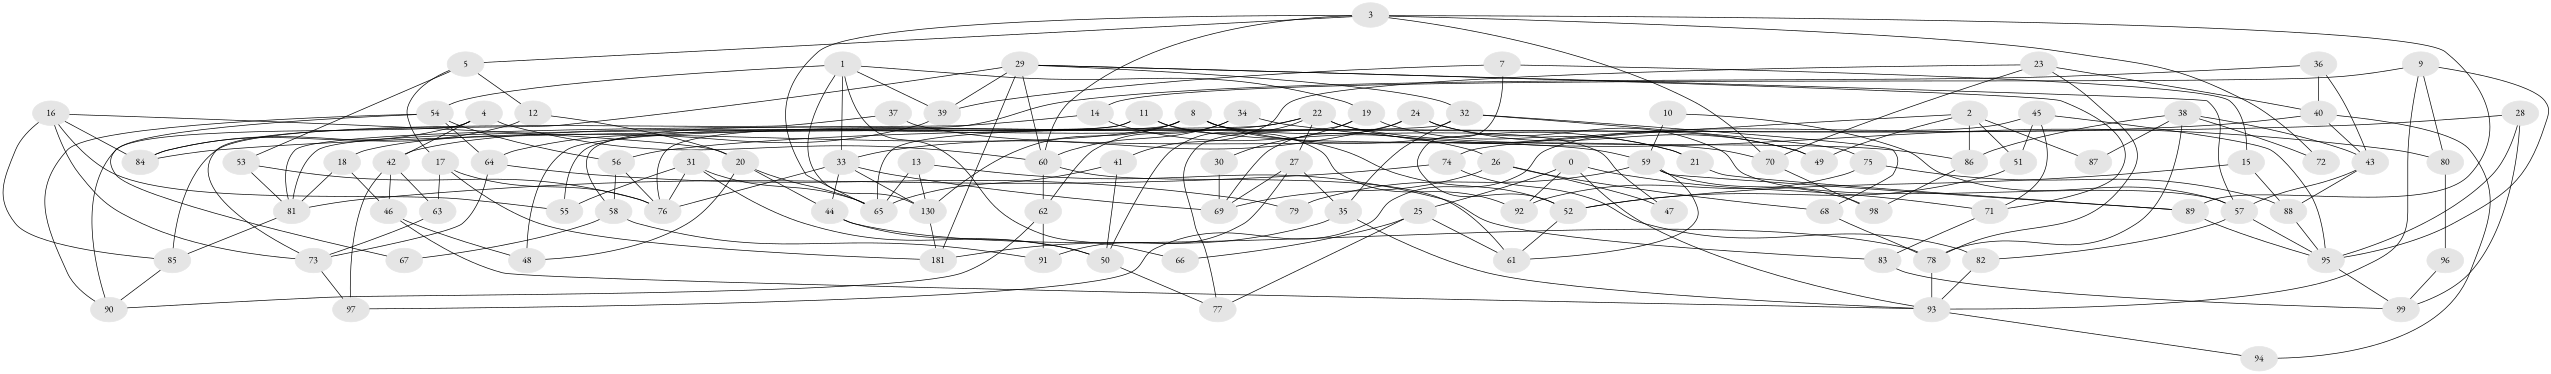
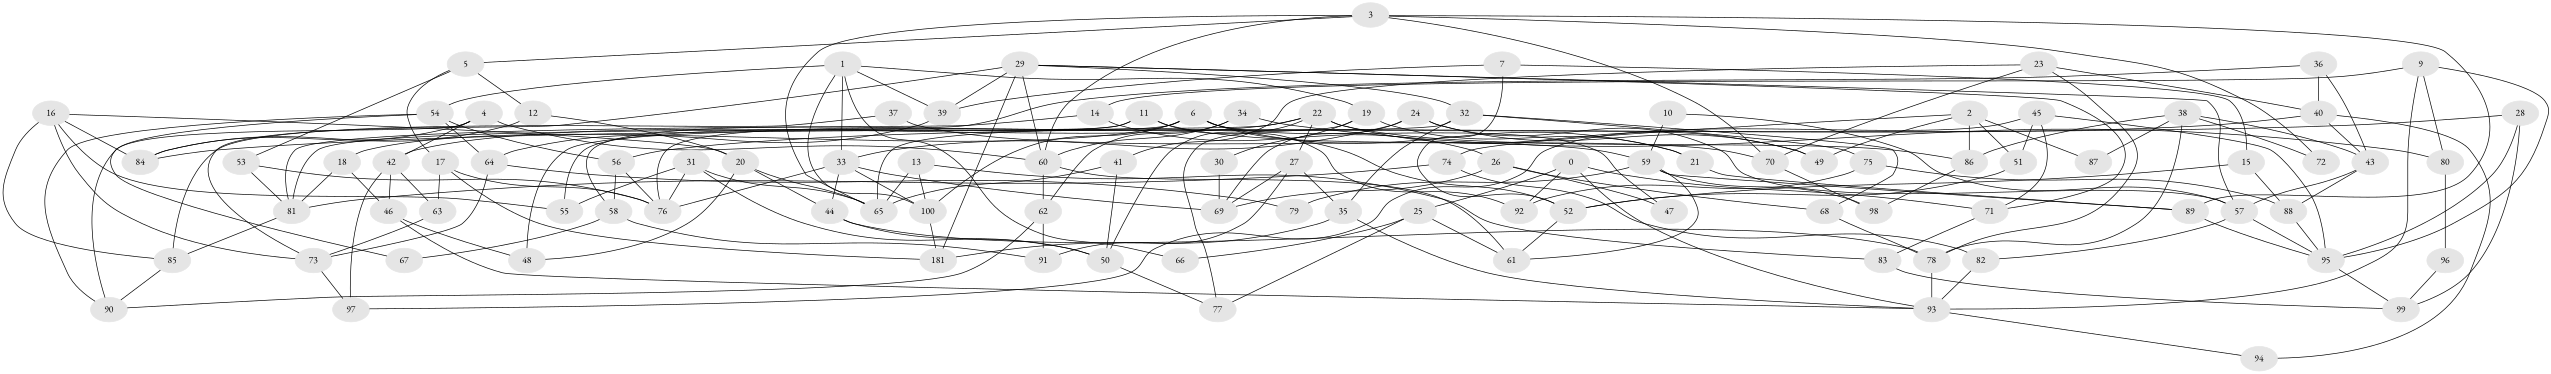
node "8": label "8" -> "6"
node "130": label "130" -> "100"
